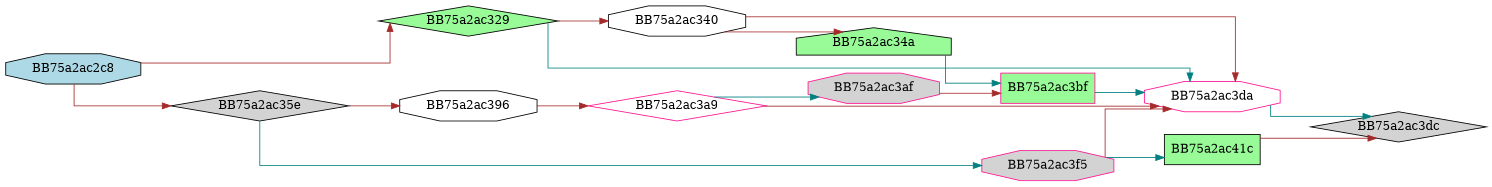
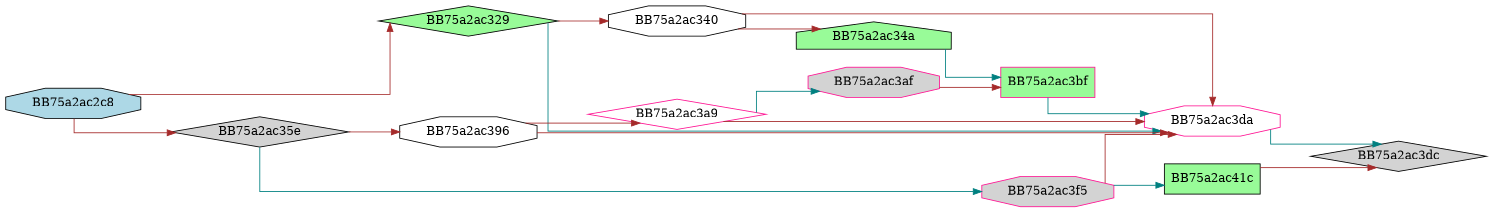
edge "BB75a2ac396" -> "BB75a2ac3da": added
